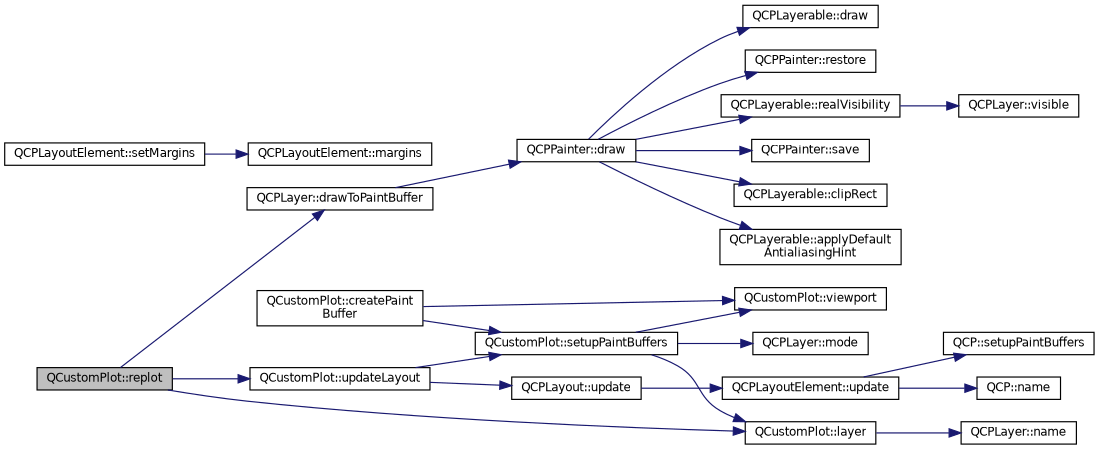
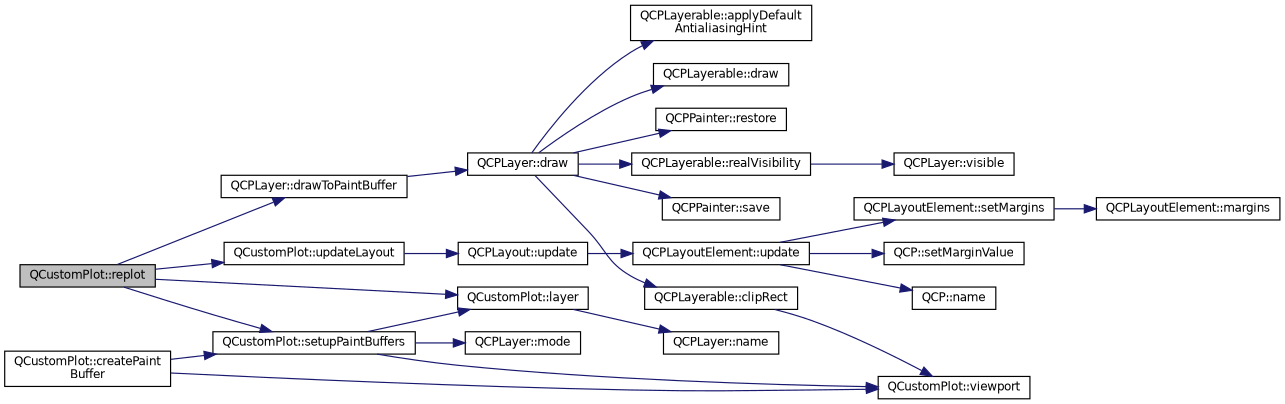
node "QCPPainter::draw": label "QCPPainter::draw" -> "QCPLayer::draw"
edge "QCPLayoutElement::update" -> "QCPLayoutElement::setMargins": added
edge "QCPLayerable::clipRect" -> "QCustomPlot::viewport": added
node "QCP::setupPaintBuffers": label "QCP::setupPaintBuffers" -> "QCP::setMarginValue"
edge "QCustomPlot::updateLayout" -> "QCustomPlot::setupPaintBuffers": now "QCustomPlot::replot" -> "QCustomPlot::setupPaintBuffers"
